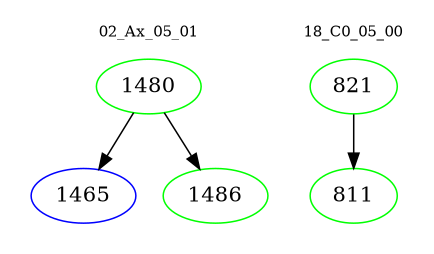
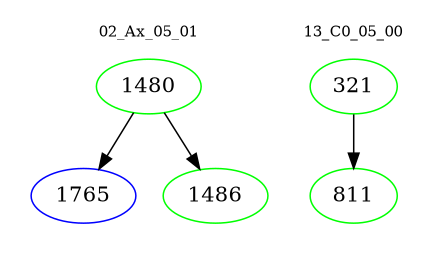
cluster "18_C0_05_00": label "18_C0_05_00" -> "13_C0_05_00"
node "821": label "821" -> "321"
node "1465": label "1465" -> "1765"
